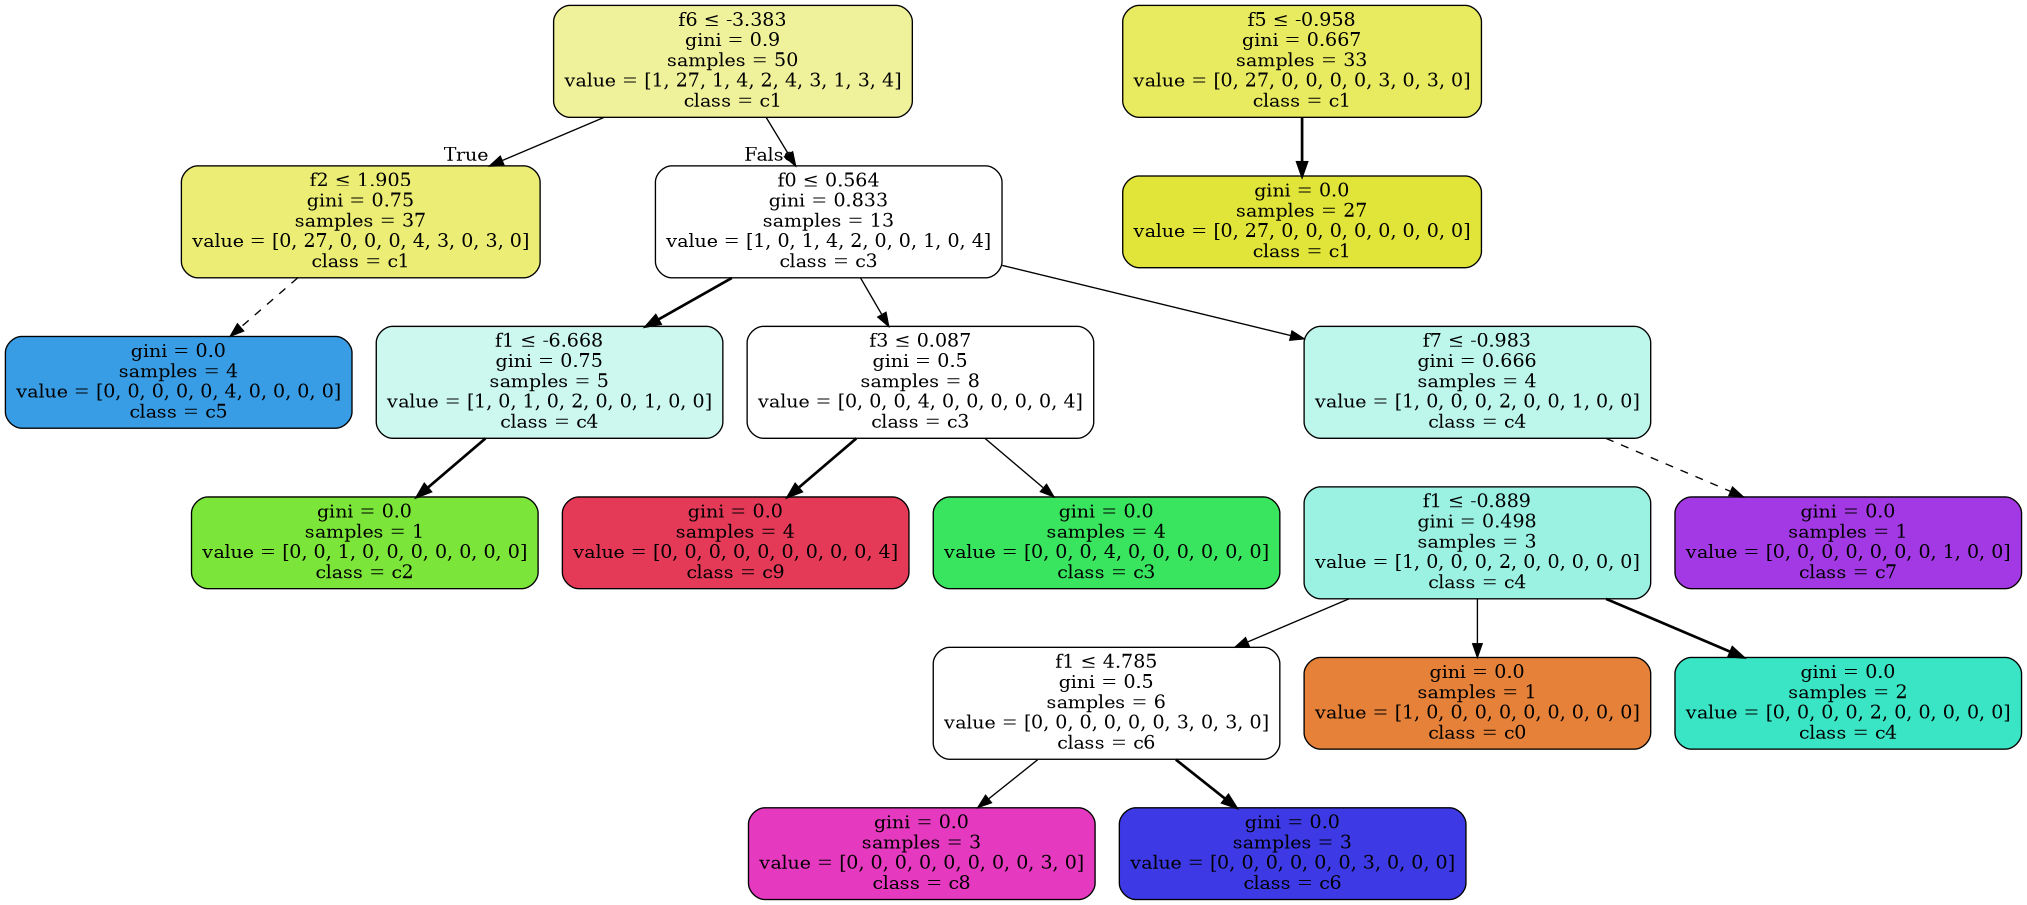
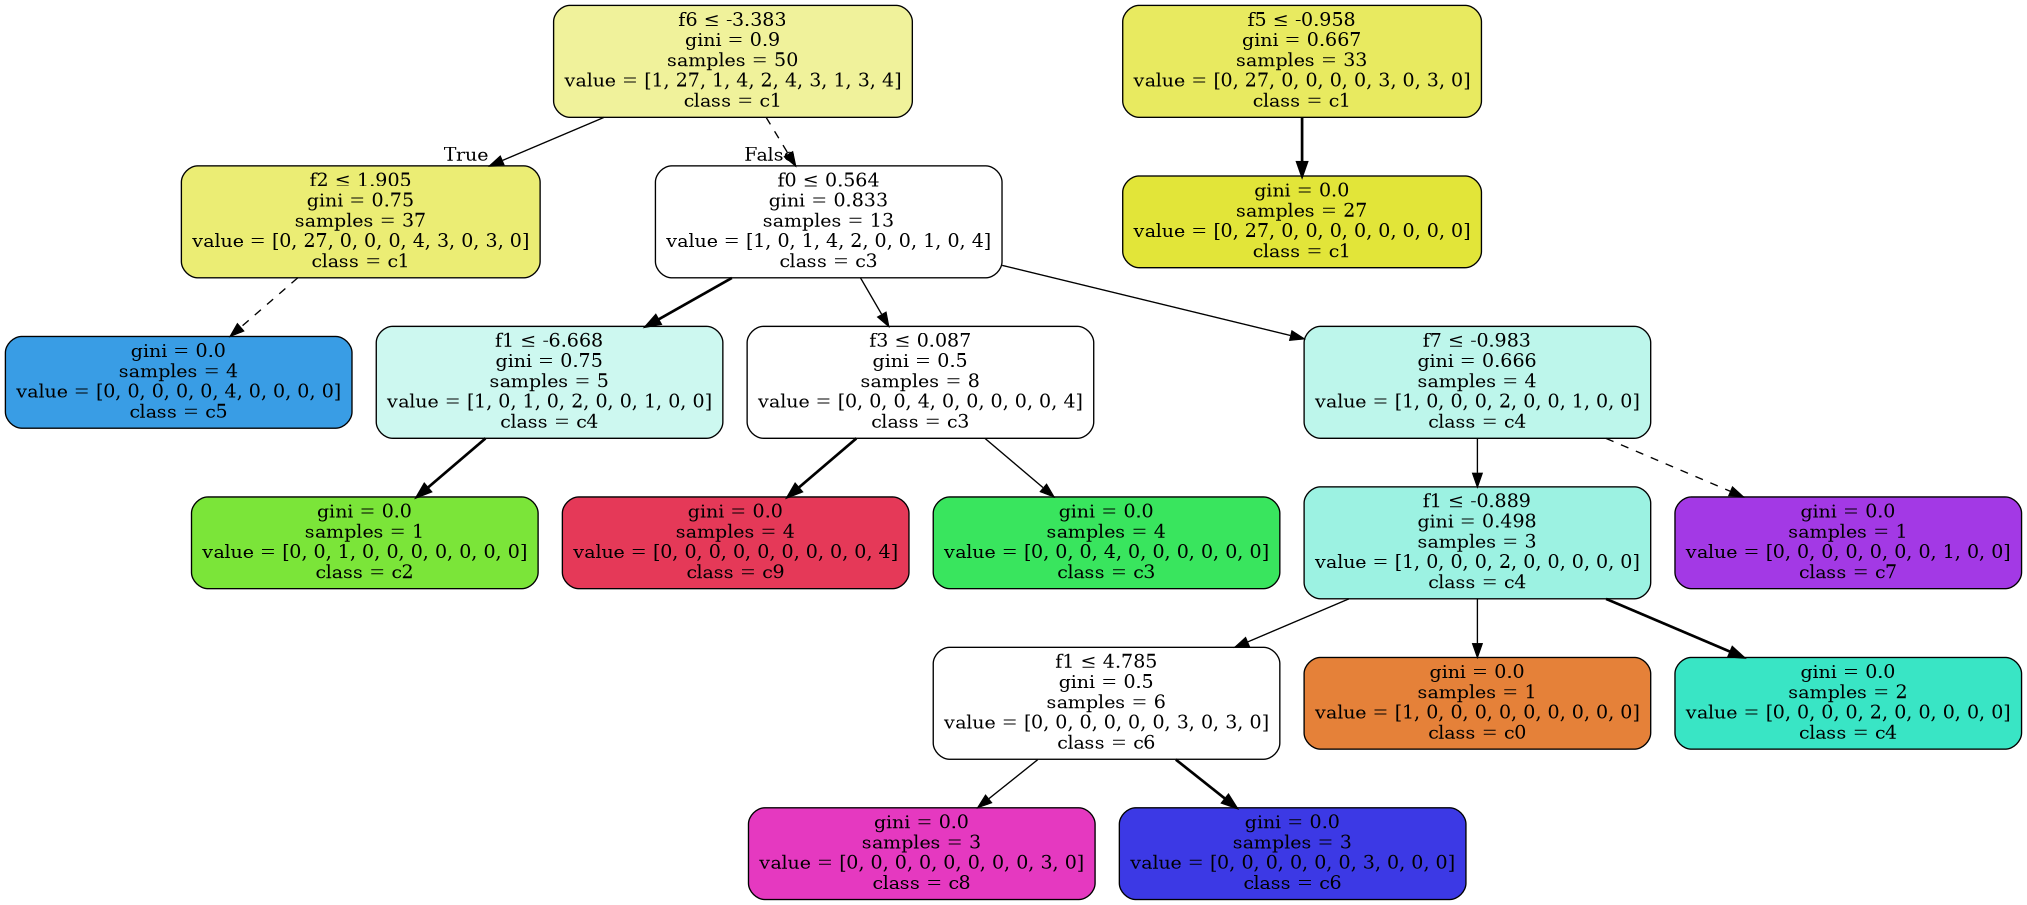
edge "f6 ≤ -3.383" -> "f0 ≤ 0.564": style solid -> dashed
edge "f7 ≤ -0.983" -> "f1 ≤ -0.889": added
